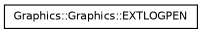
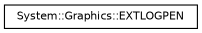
node "Graphics::Graphics::EXTLOGPEN": label "Graphics::Graphics::EXTLOGPEN" -> "System::Graphics::EXTLOGPEN"
